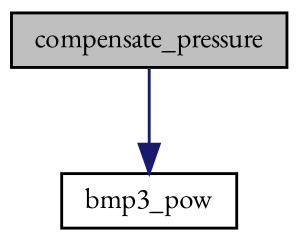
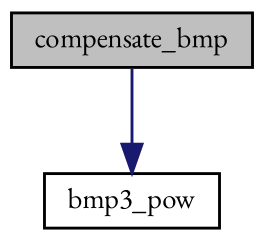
node "compensate_pressure": label "compensate_pressure" -> "compensate_bmp"
